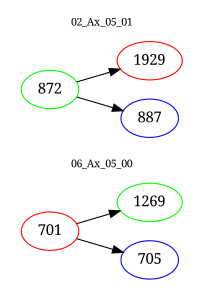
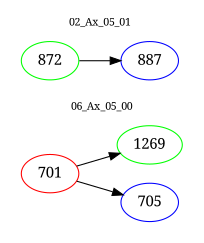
node "1929": removed
